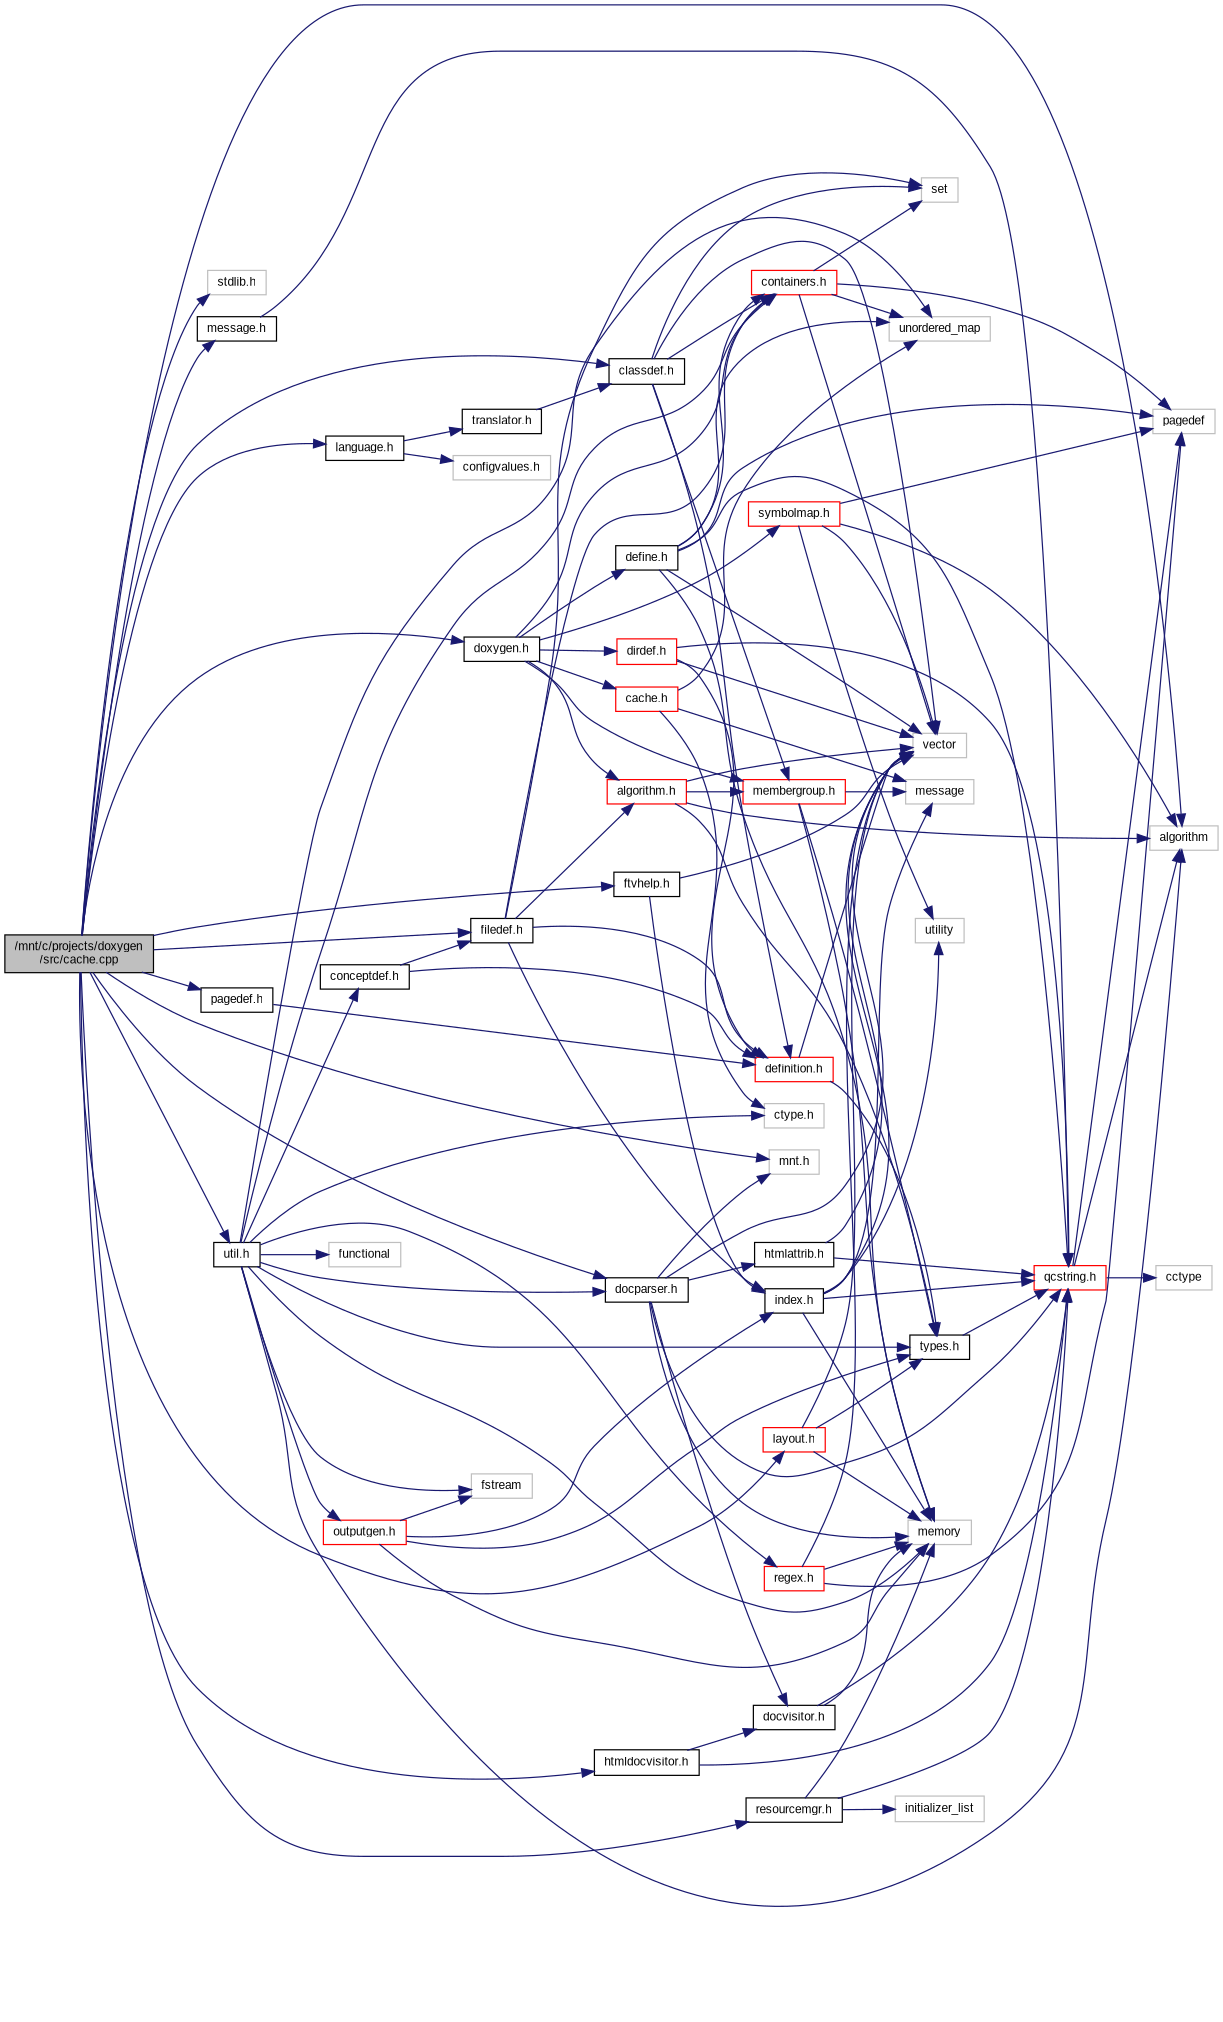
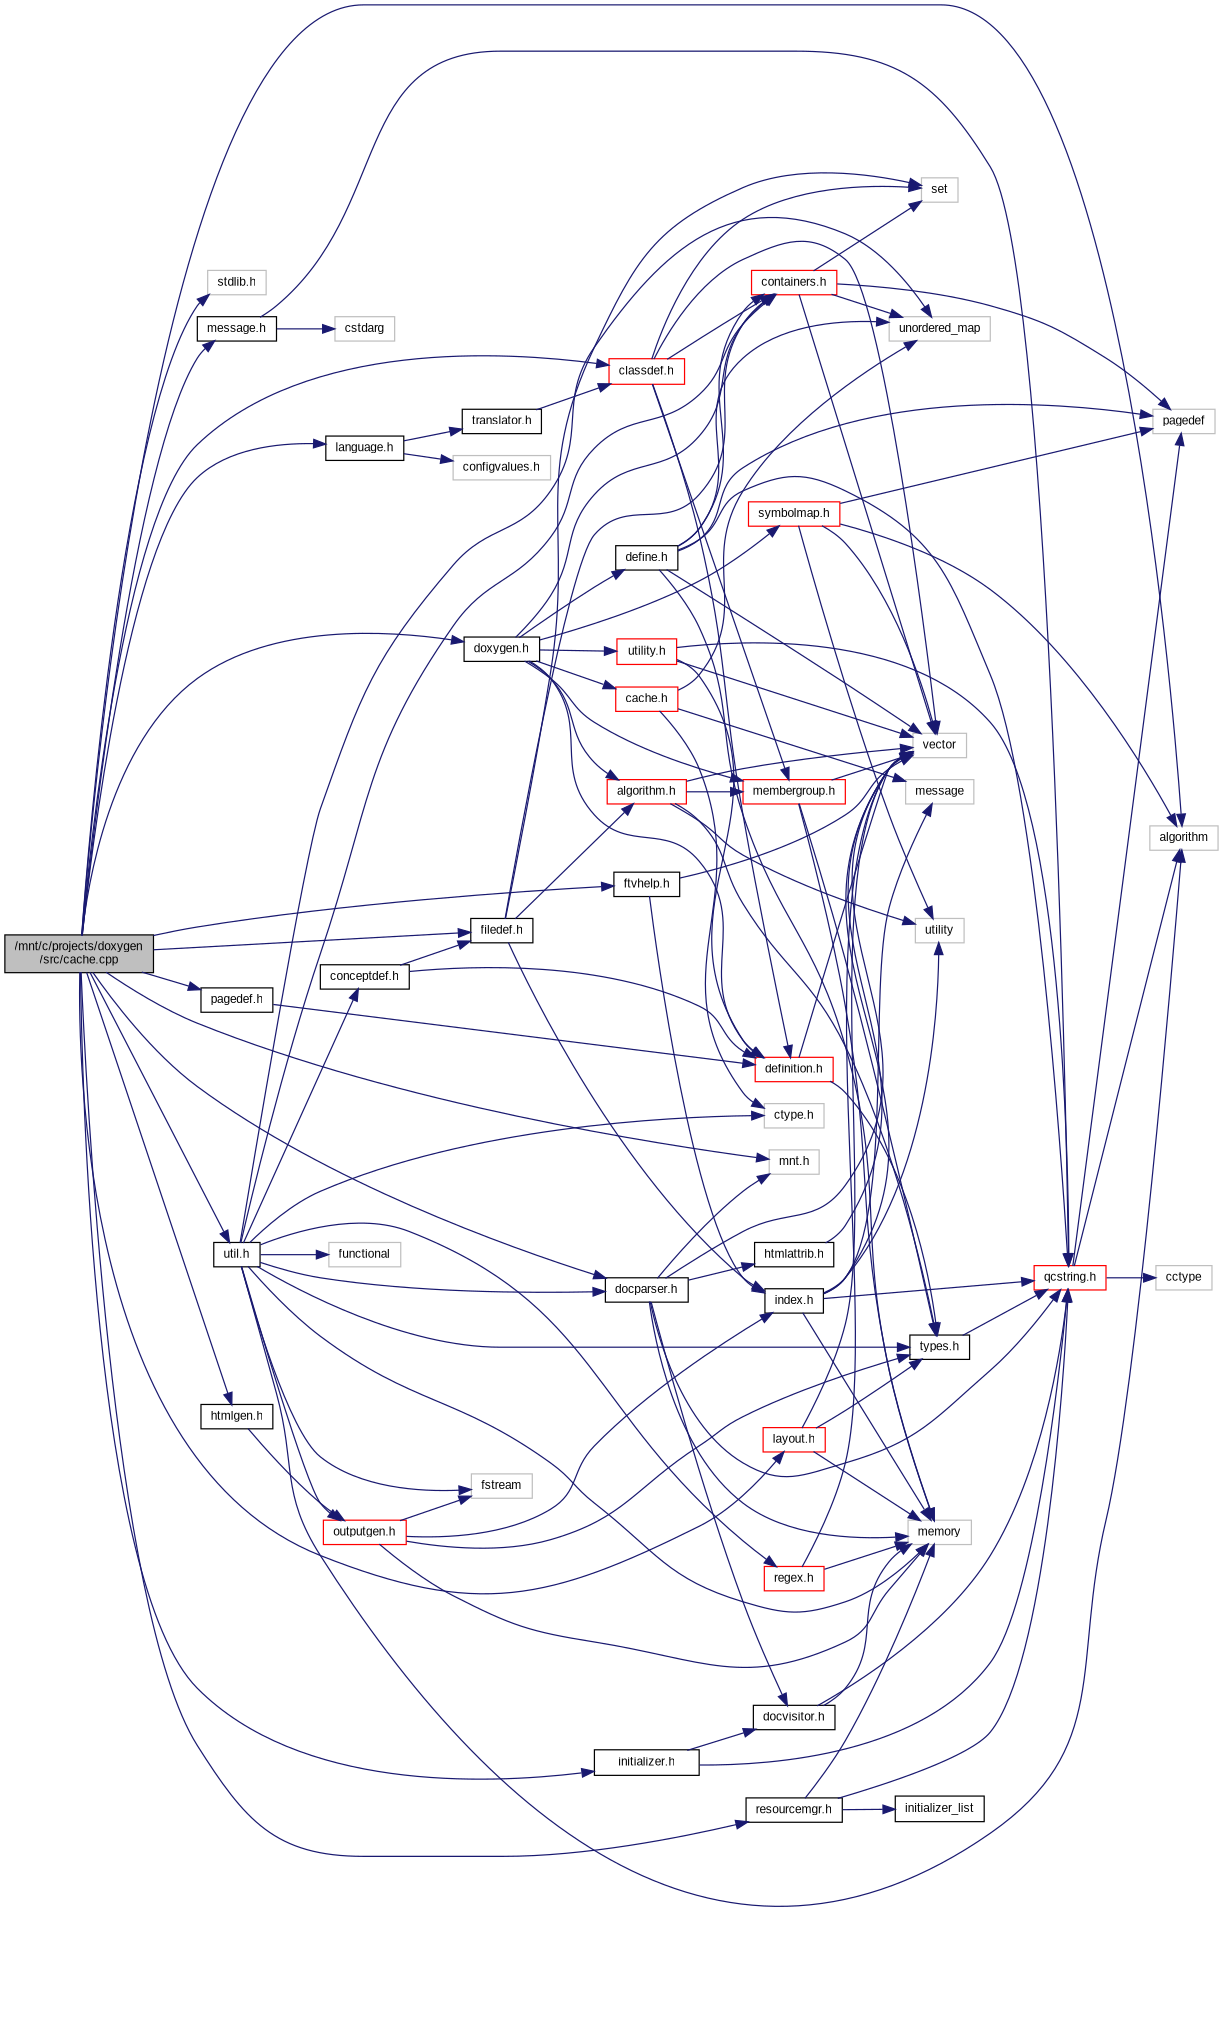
node "cstdarg": added
node "classdef.h": color black -> red
node "dirdef.h": label "dirdef.h" -> "utility.h"
edge "membergroup.h" -> "message": now "membergroup.h" -> "vector"
edge "algorithm.h" -> "algorithm": now "algorithm.h" -> "utility"
edge "filedef.h" -> "definition.h": now "doxygen.h" -> "definition.h"
edge "regex.h" -> "pagedef": removed
edge "htmlattrib.h" -> "qcstring.h": removed
node "htmlgen.h": added
node "htmldocvisitor.h": label "htmldocvisitor.h" -> "initializer.h"
node "initializer_list": color grey75 -> black
